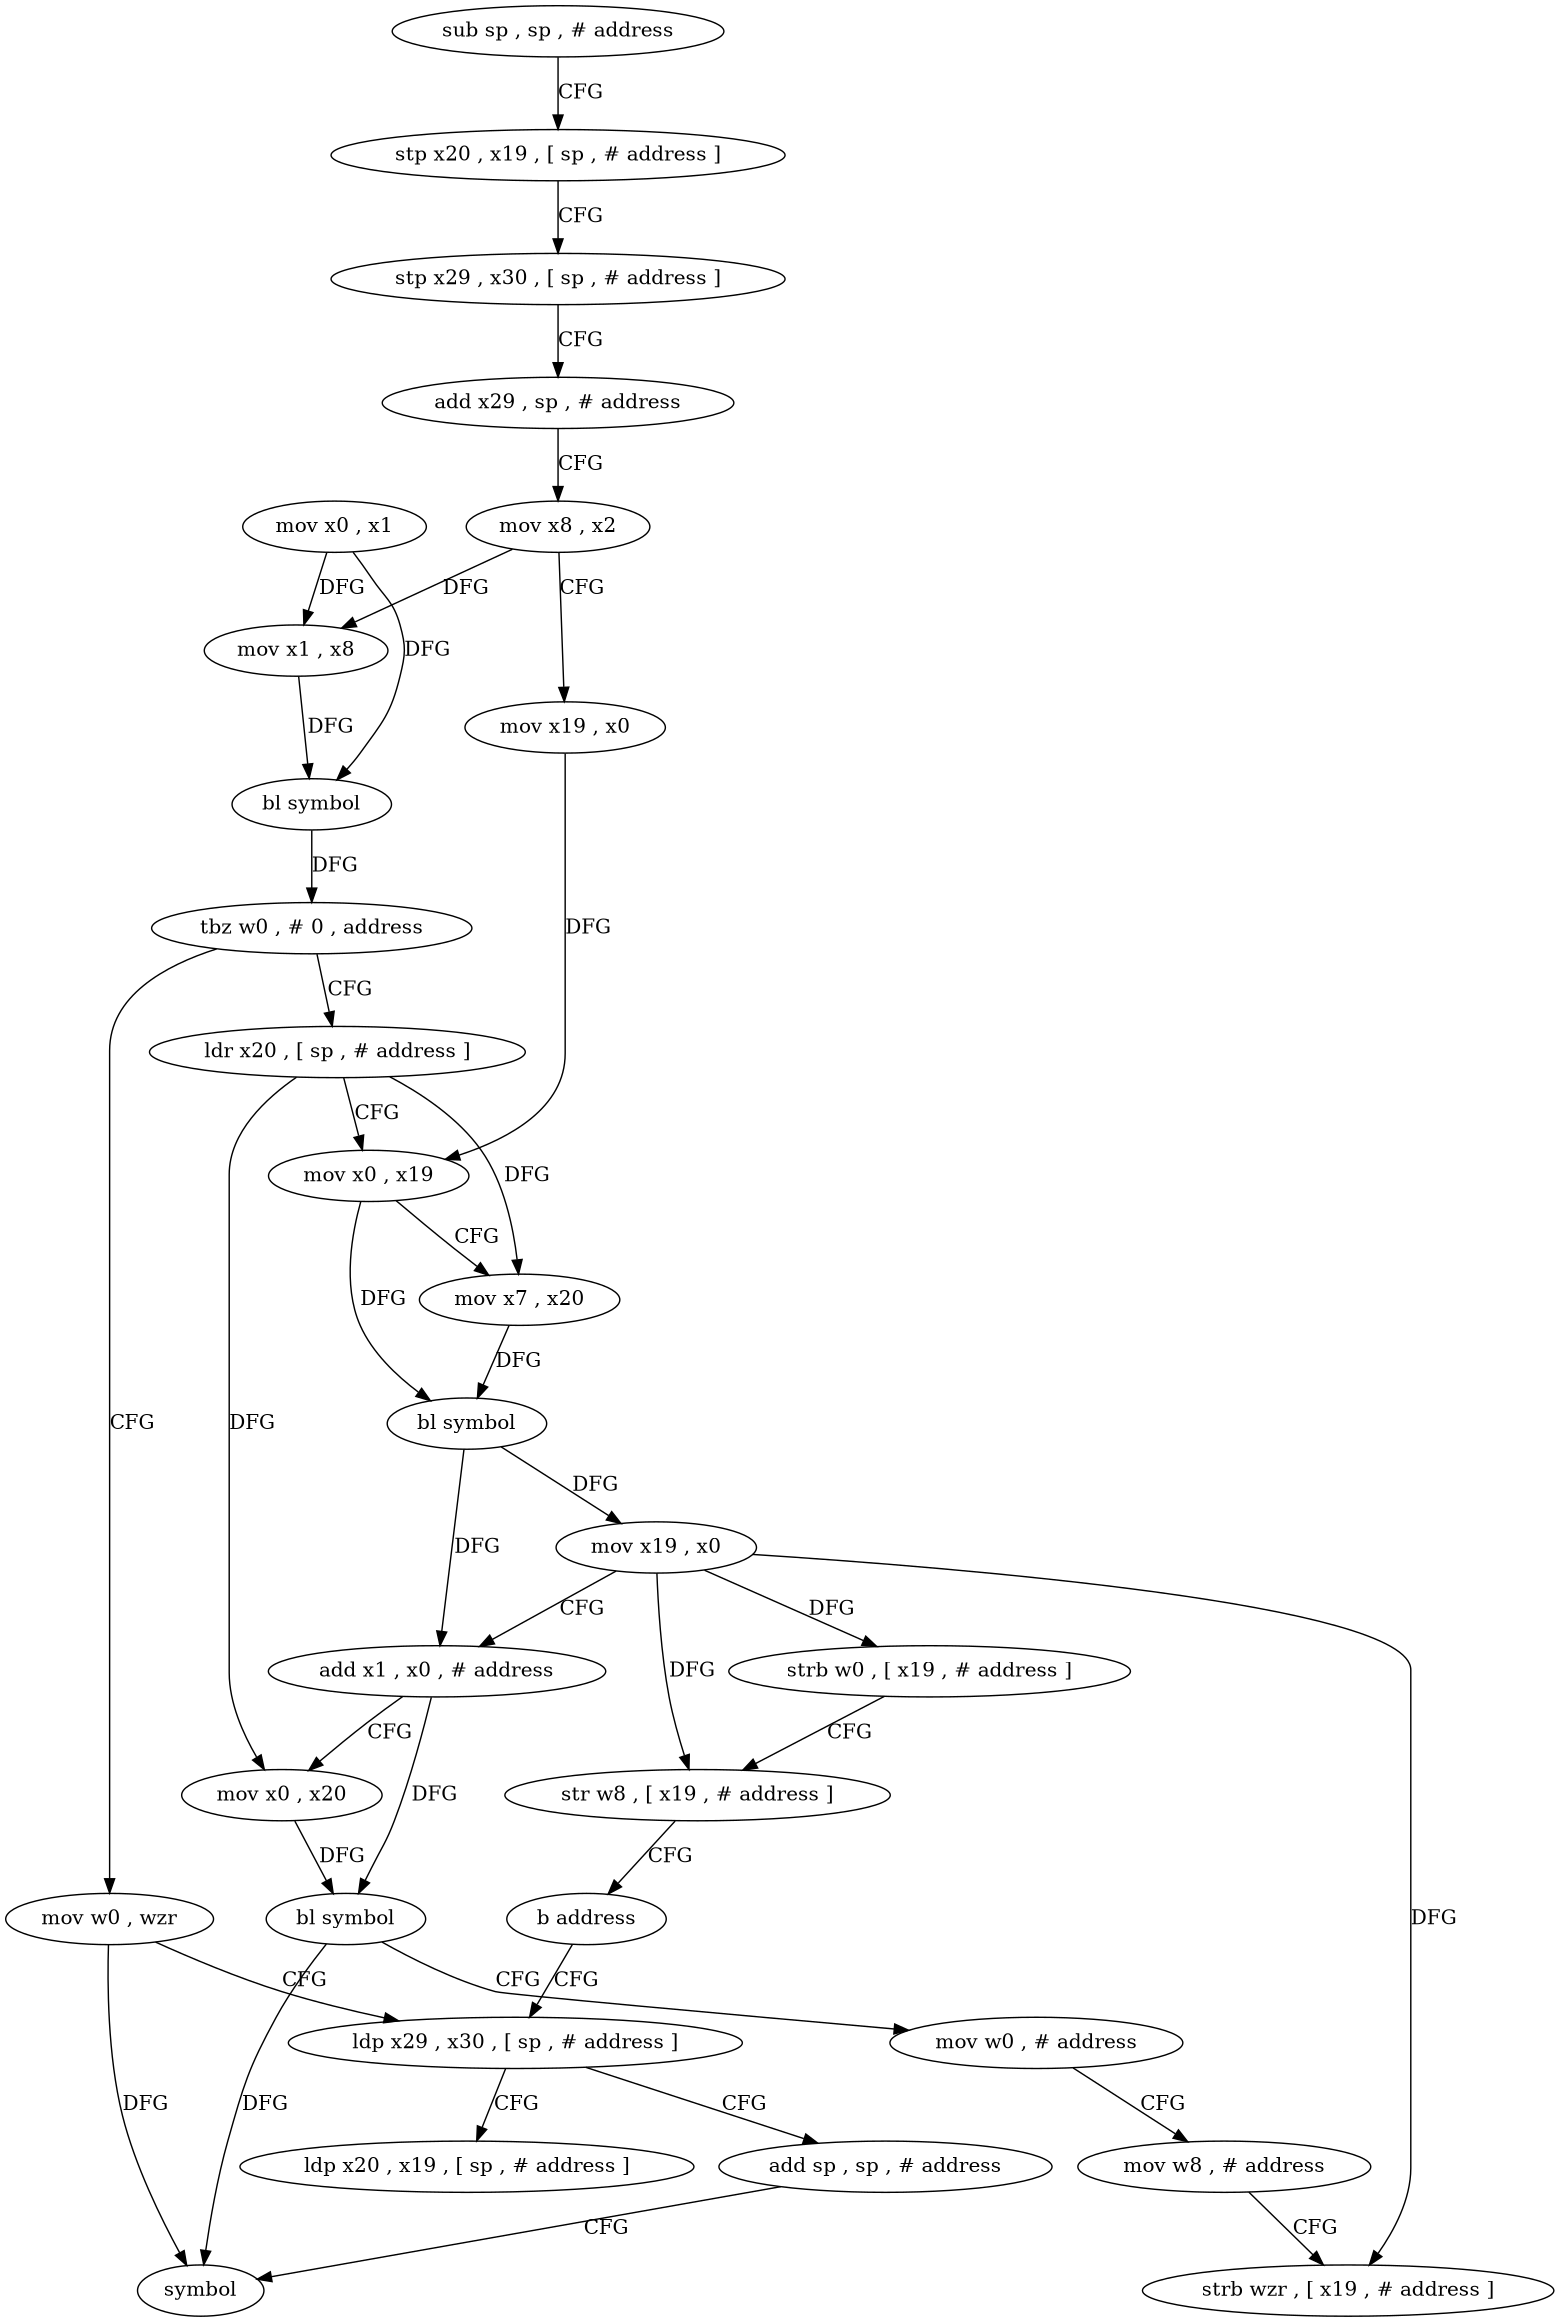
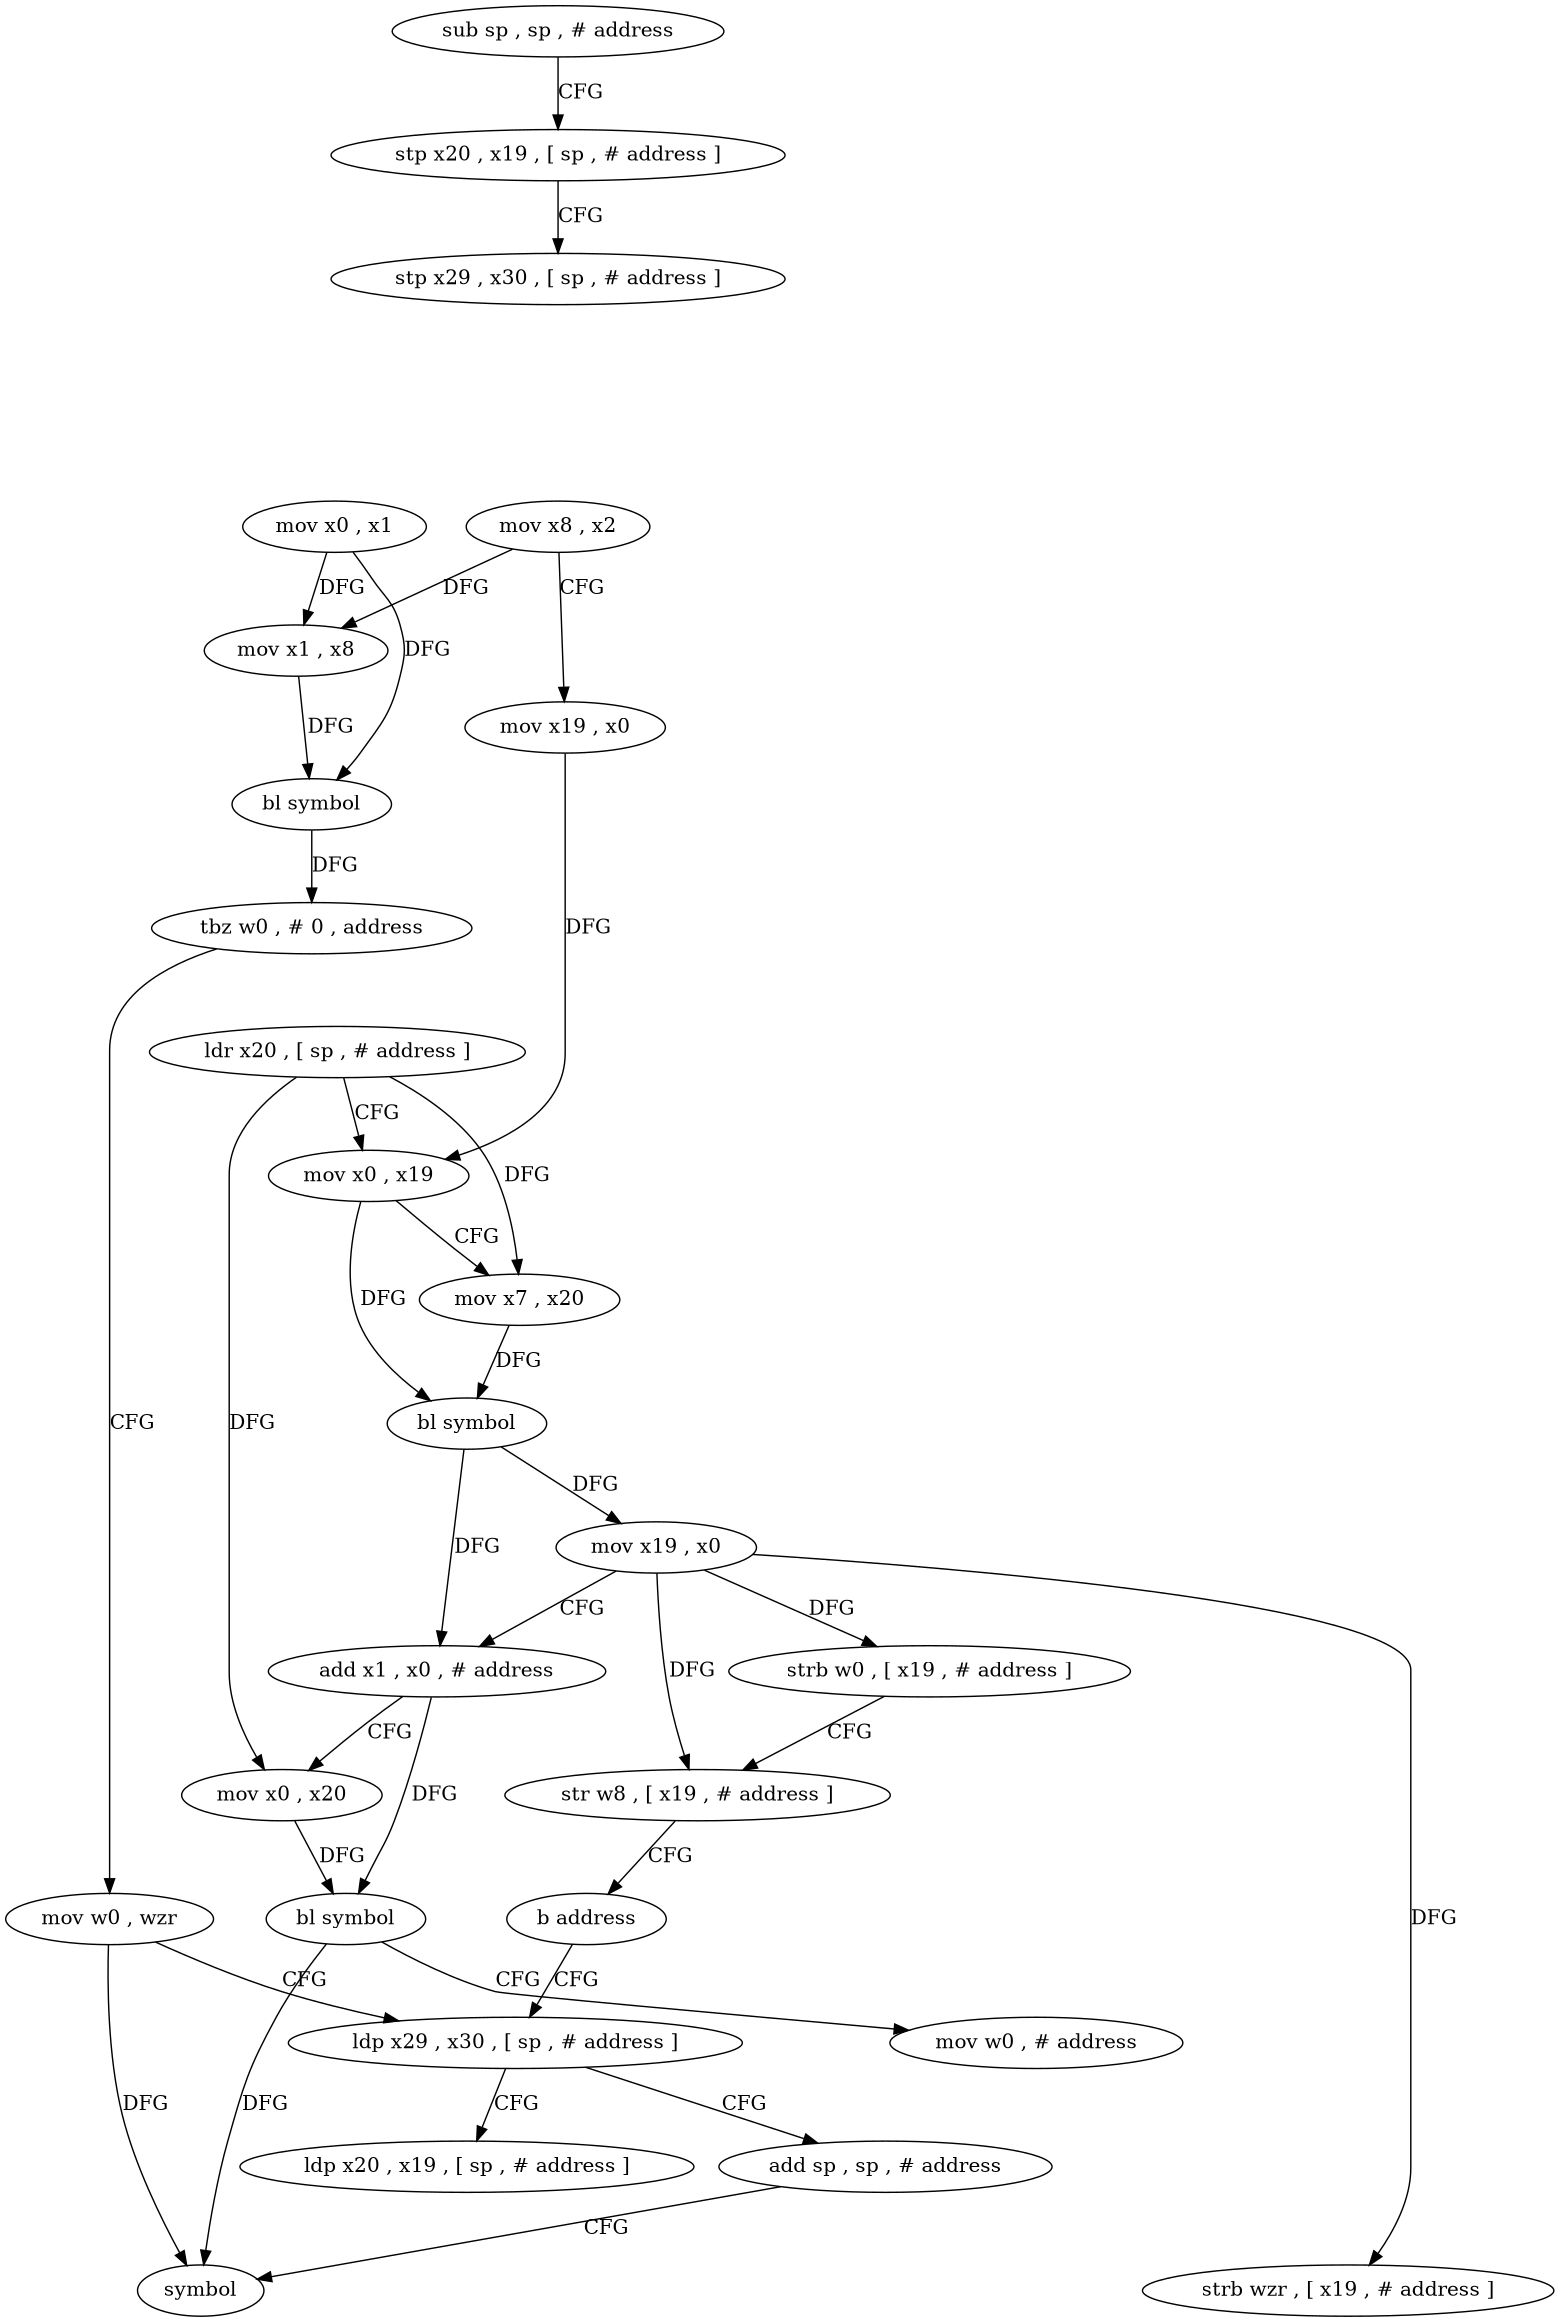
node "add x29 , sp , # address": removed
edge "tbz w0 , # 0 , address" -> "ldr x20 , [ sp , # address ]": removed, label "CFG"
node "mov w8 , # address": removed
